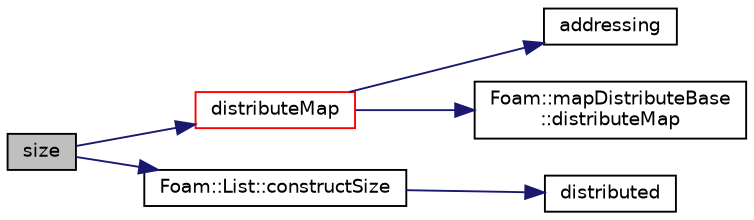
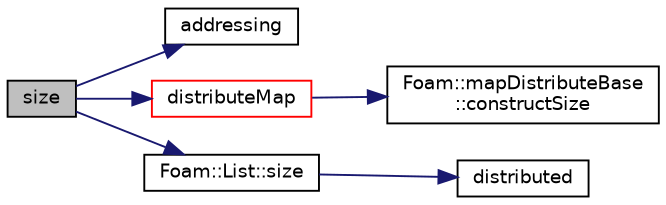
edge "distributeMap" -> "addressing": now "size" -> "addressing"
node "Foam::mapDistributeBase ::distributeMap": label "Foam::mapDistributeBase ::distributeMap" -> "Foam::mapDistributeBase ::constructSize"
node "Foam::List::constructSize": label "Foam::List::constructSize" -> "Foam::List::size"
